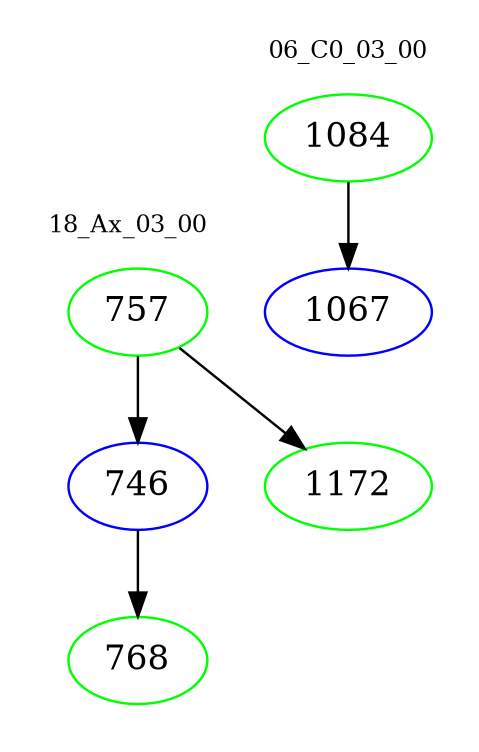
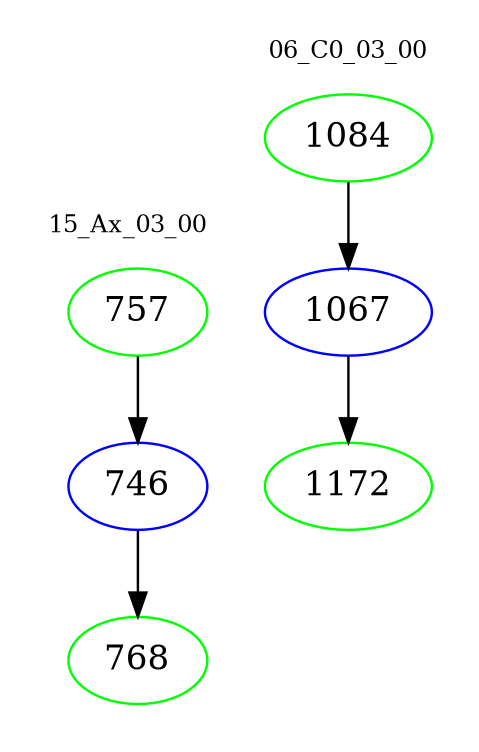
cluster "18_Ax_03_00": label "18_Ax_03_00" -> "15_Ax_03_00"
edge "757" -> "1172": now "1067" -> "1172"
